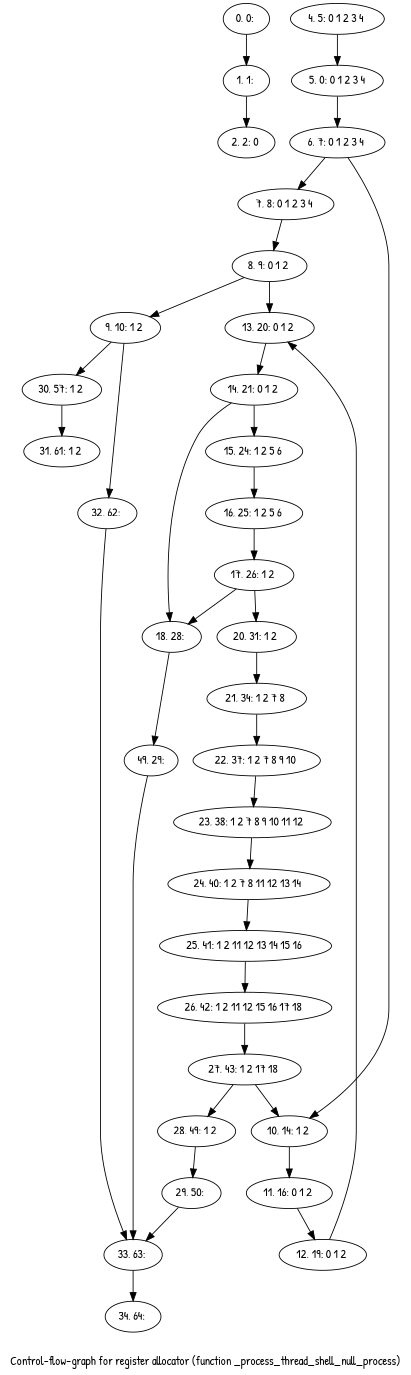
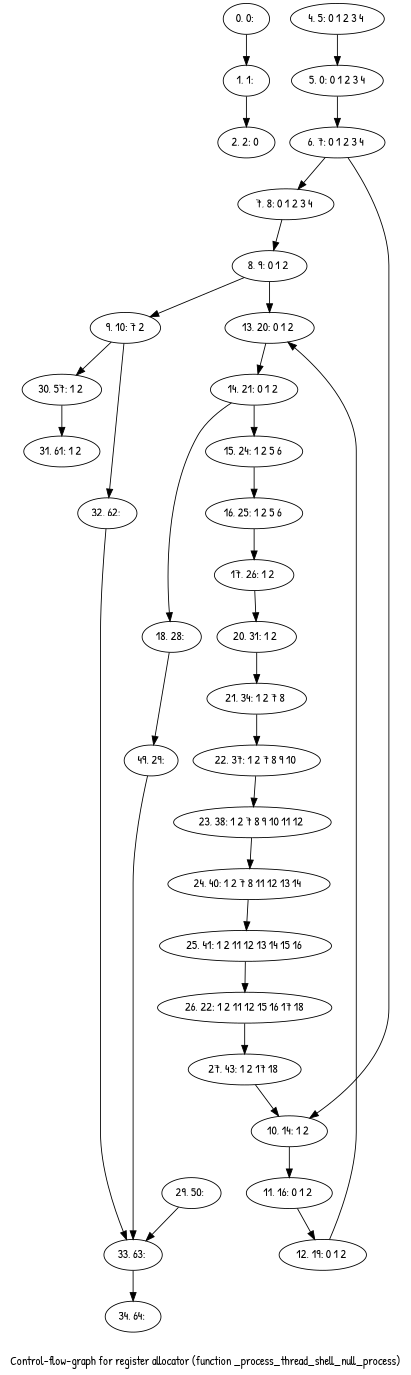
node "9, 10: 1 2": label "9, 10: 1 2" -> "9, 10: 7 2"
edge "17, 26: 1 2" -> "18, 28:": removed
node "26, 42: 1 2 11 12 15 16 17 18": label "26, 42: 1 2 11 12 15 16 17 18" -> "26, 22: 1 2 11 12 15 16 17 18"
node "28, 49: 1 2": removed
